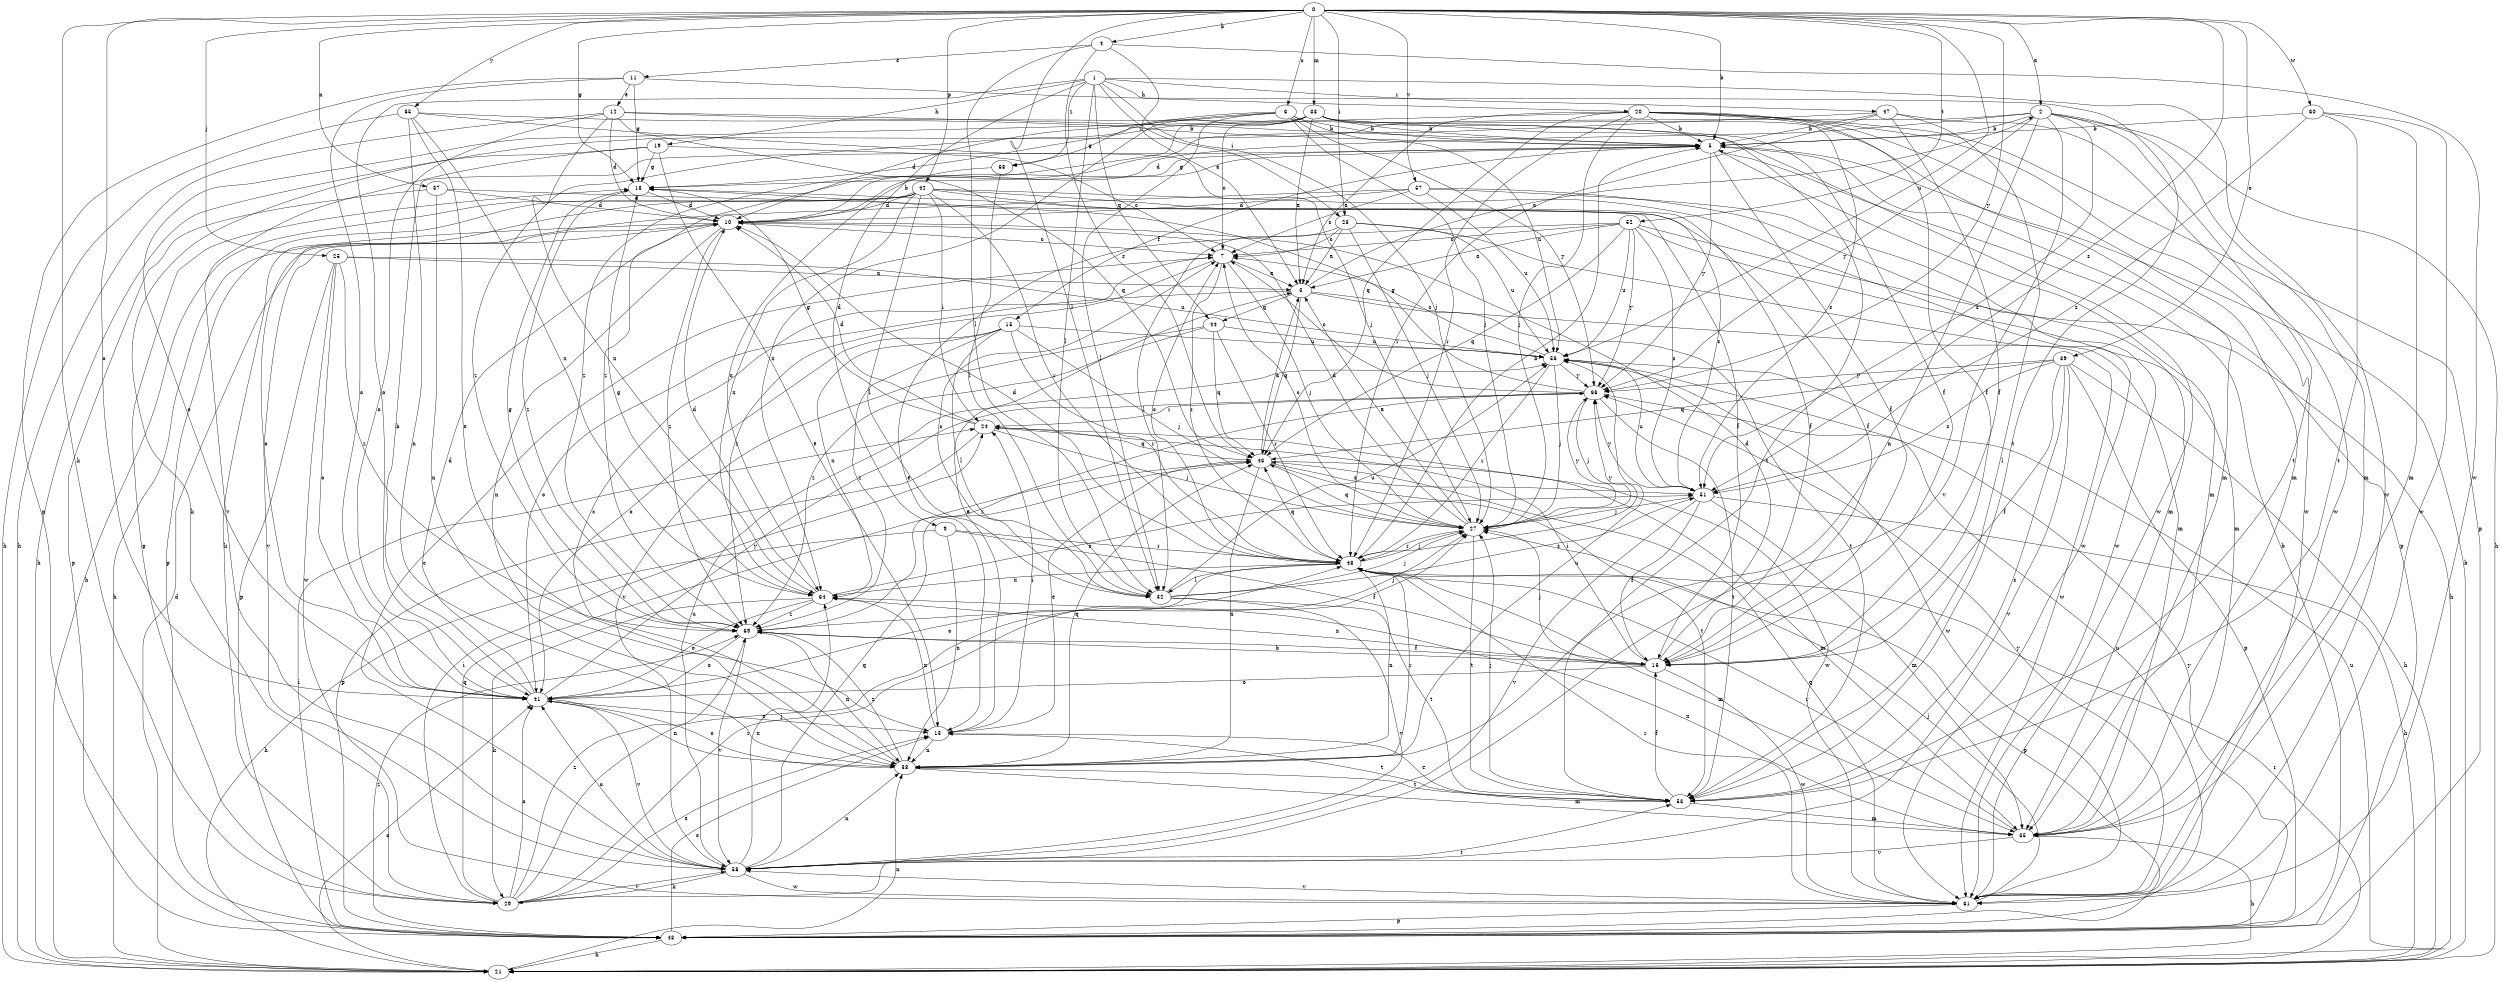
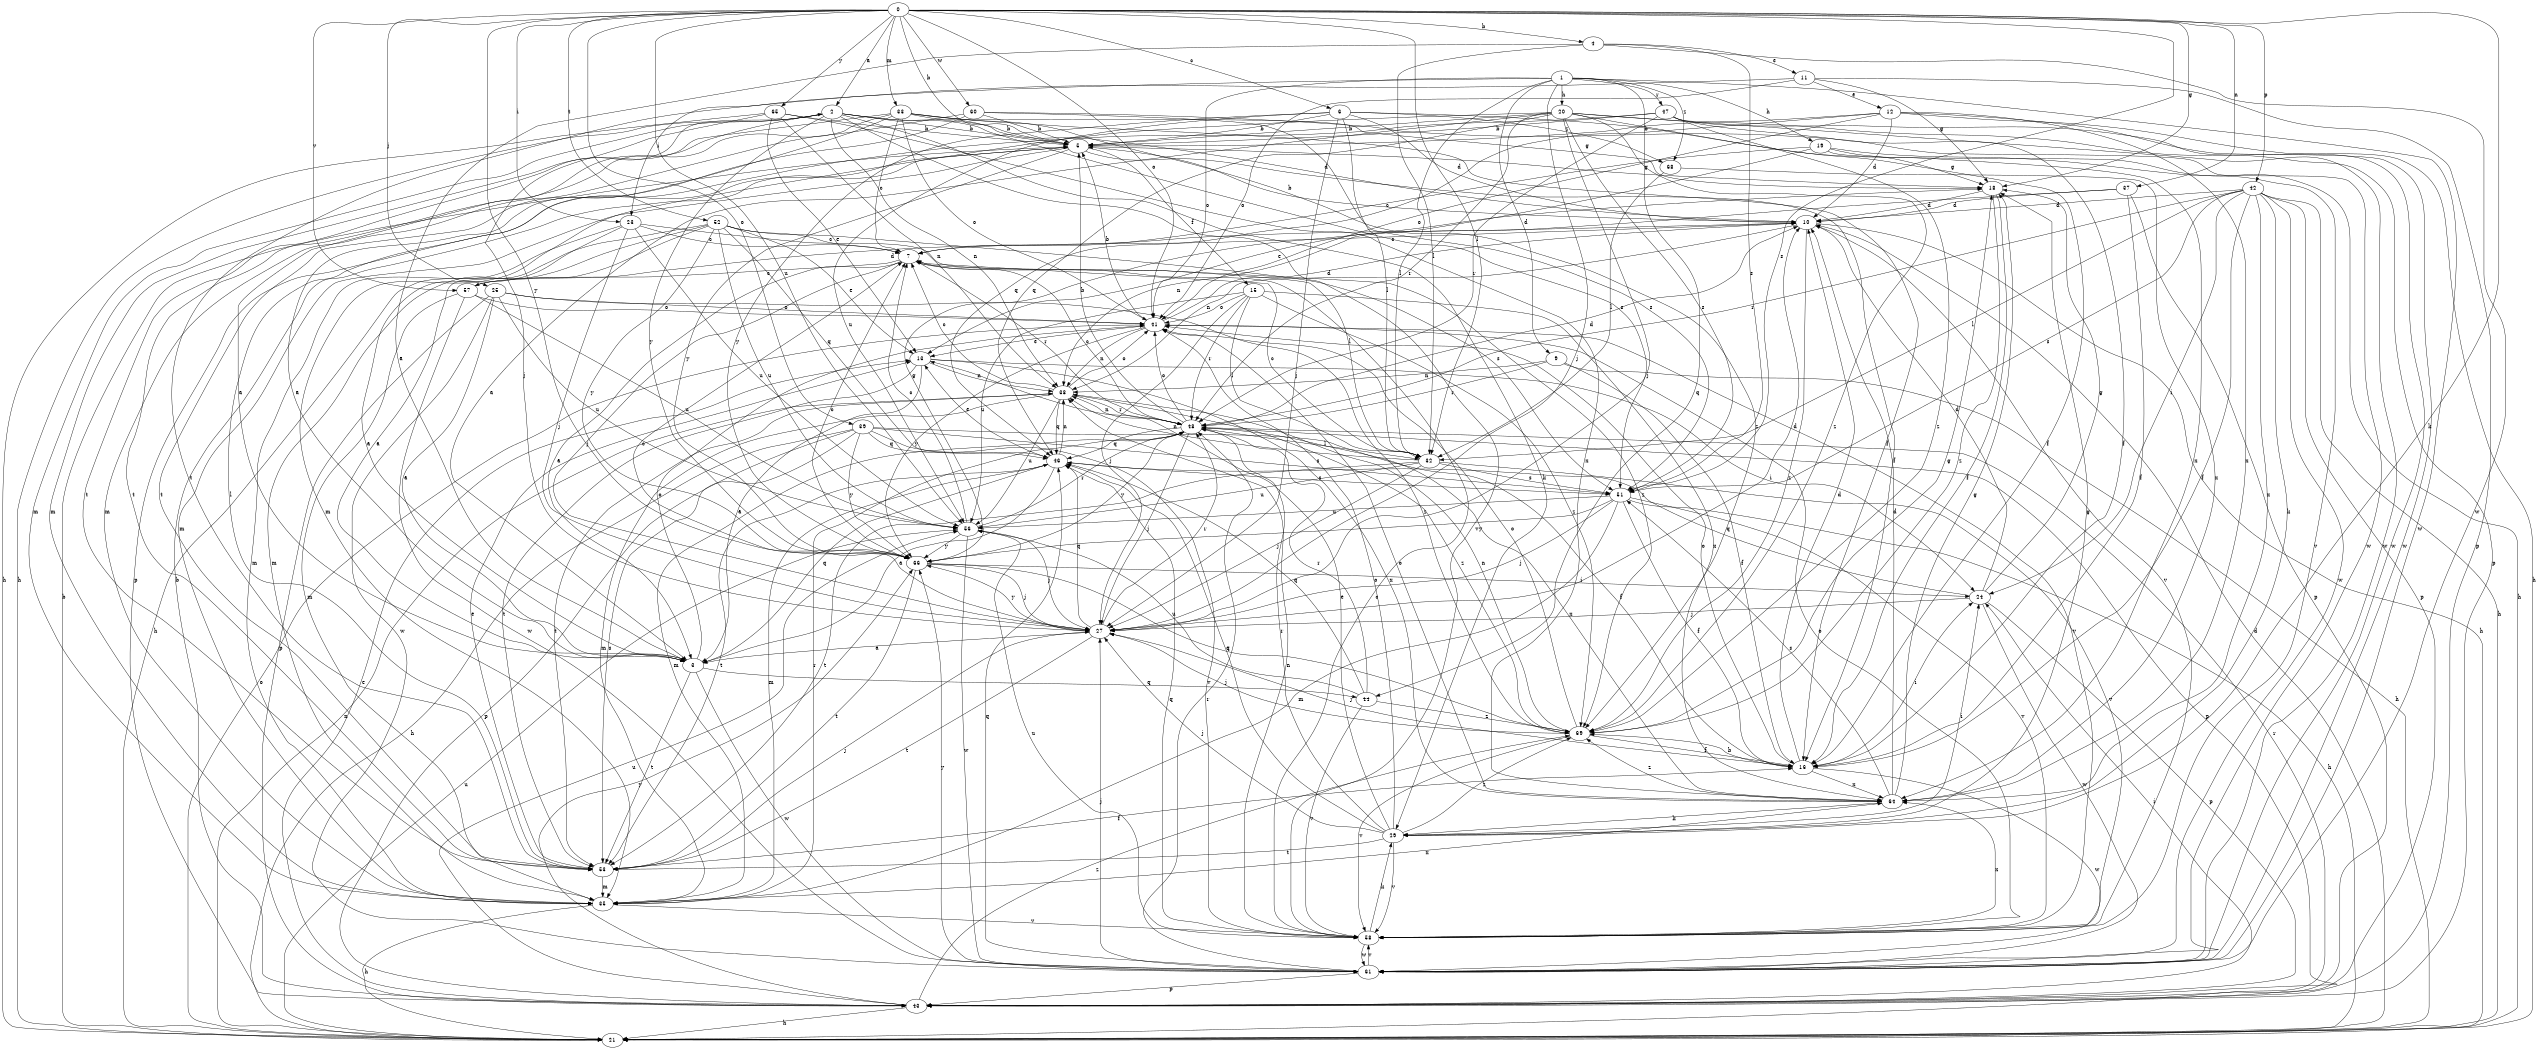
edge "57" -> "7": reversed
edge "4" -> "46": now "4" -> "51"
edge "32" -> "38": added, label "n"
